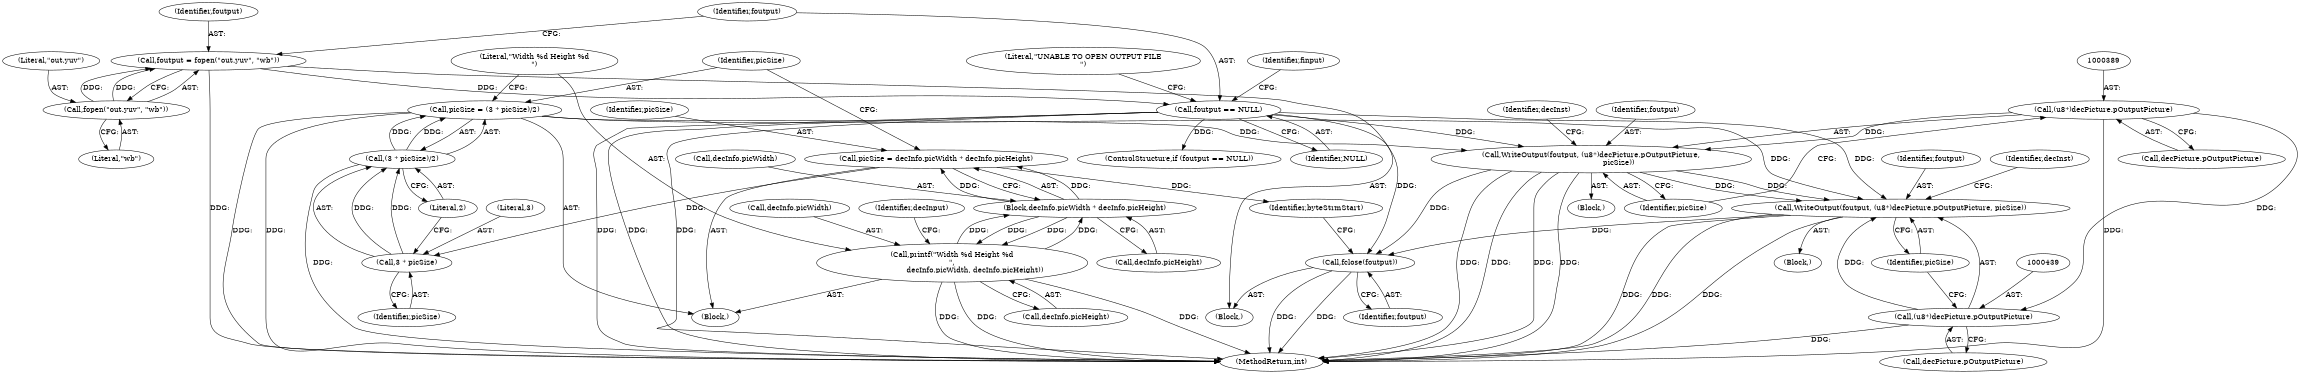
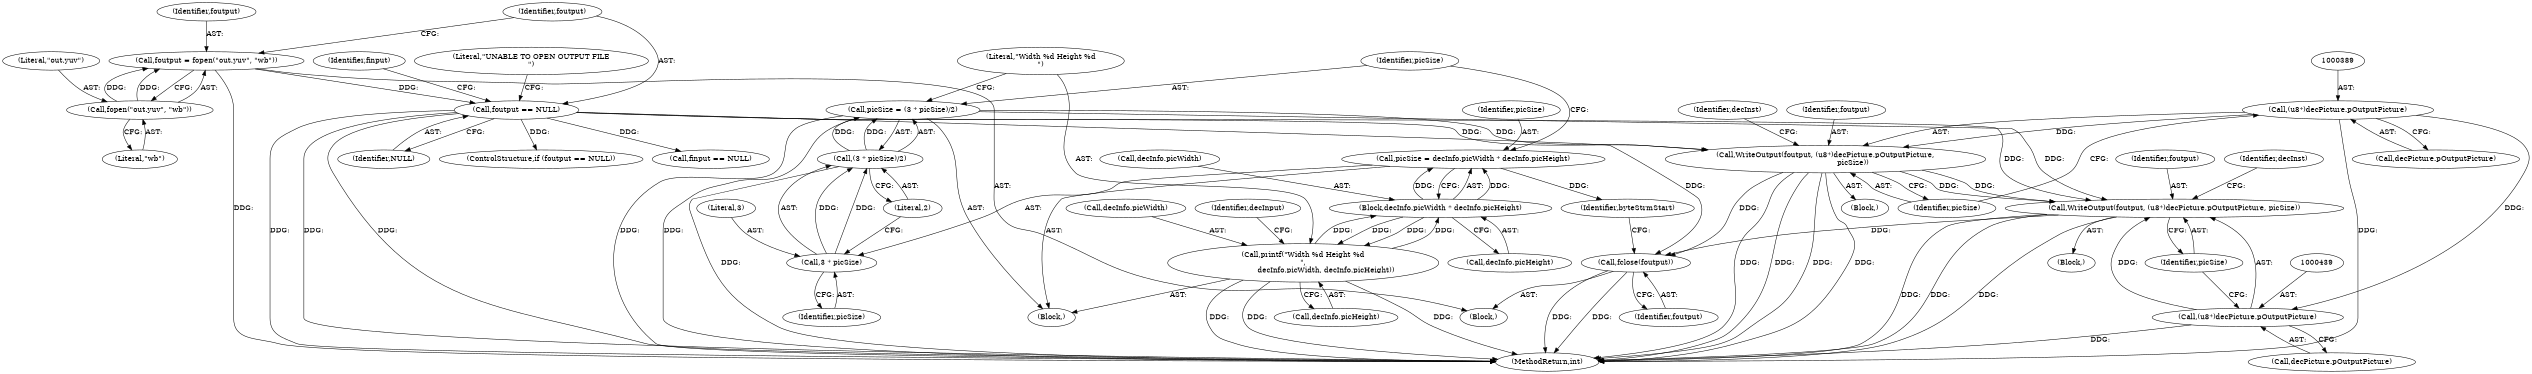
node "(Call,finput == NULL)": added
edge "(Call,picSize = decInfo.picWidth * decInfo.picHeight)" -> "(Call,3 * picSize)": label "DDG: " -> "AST: "
